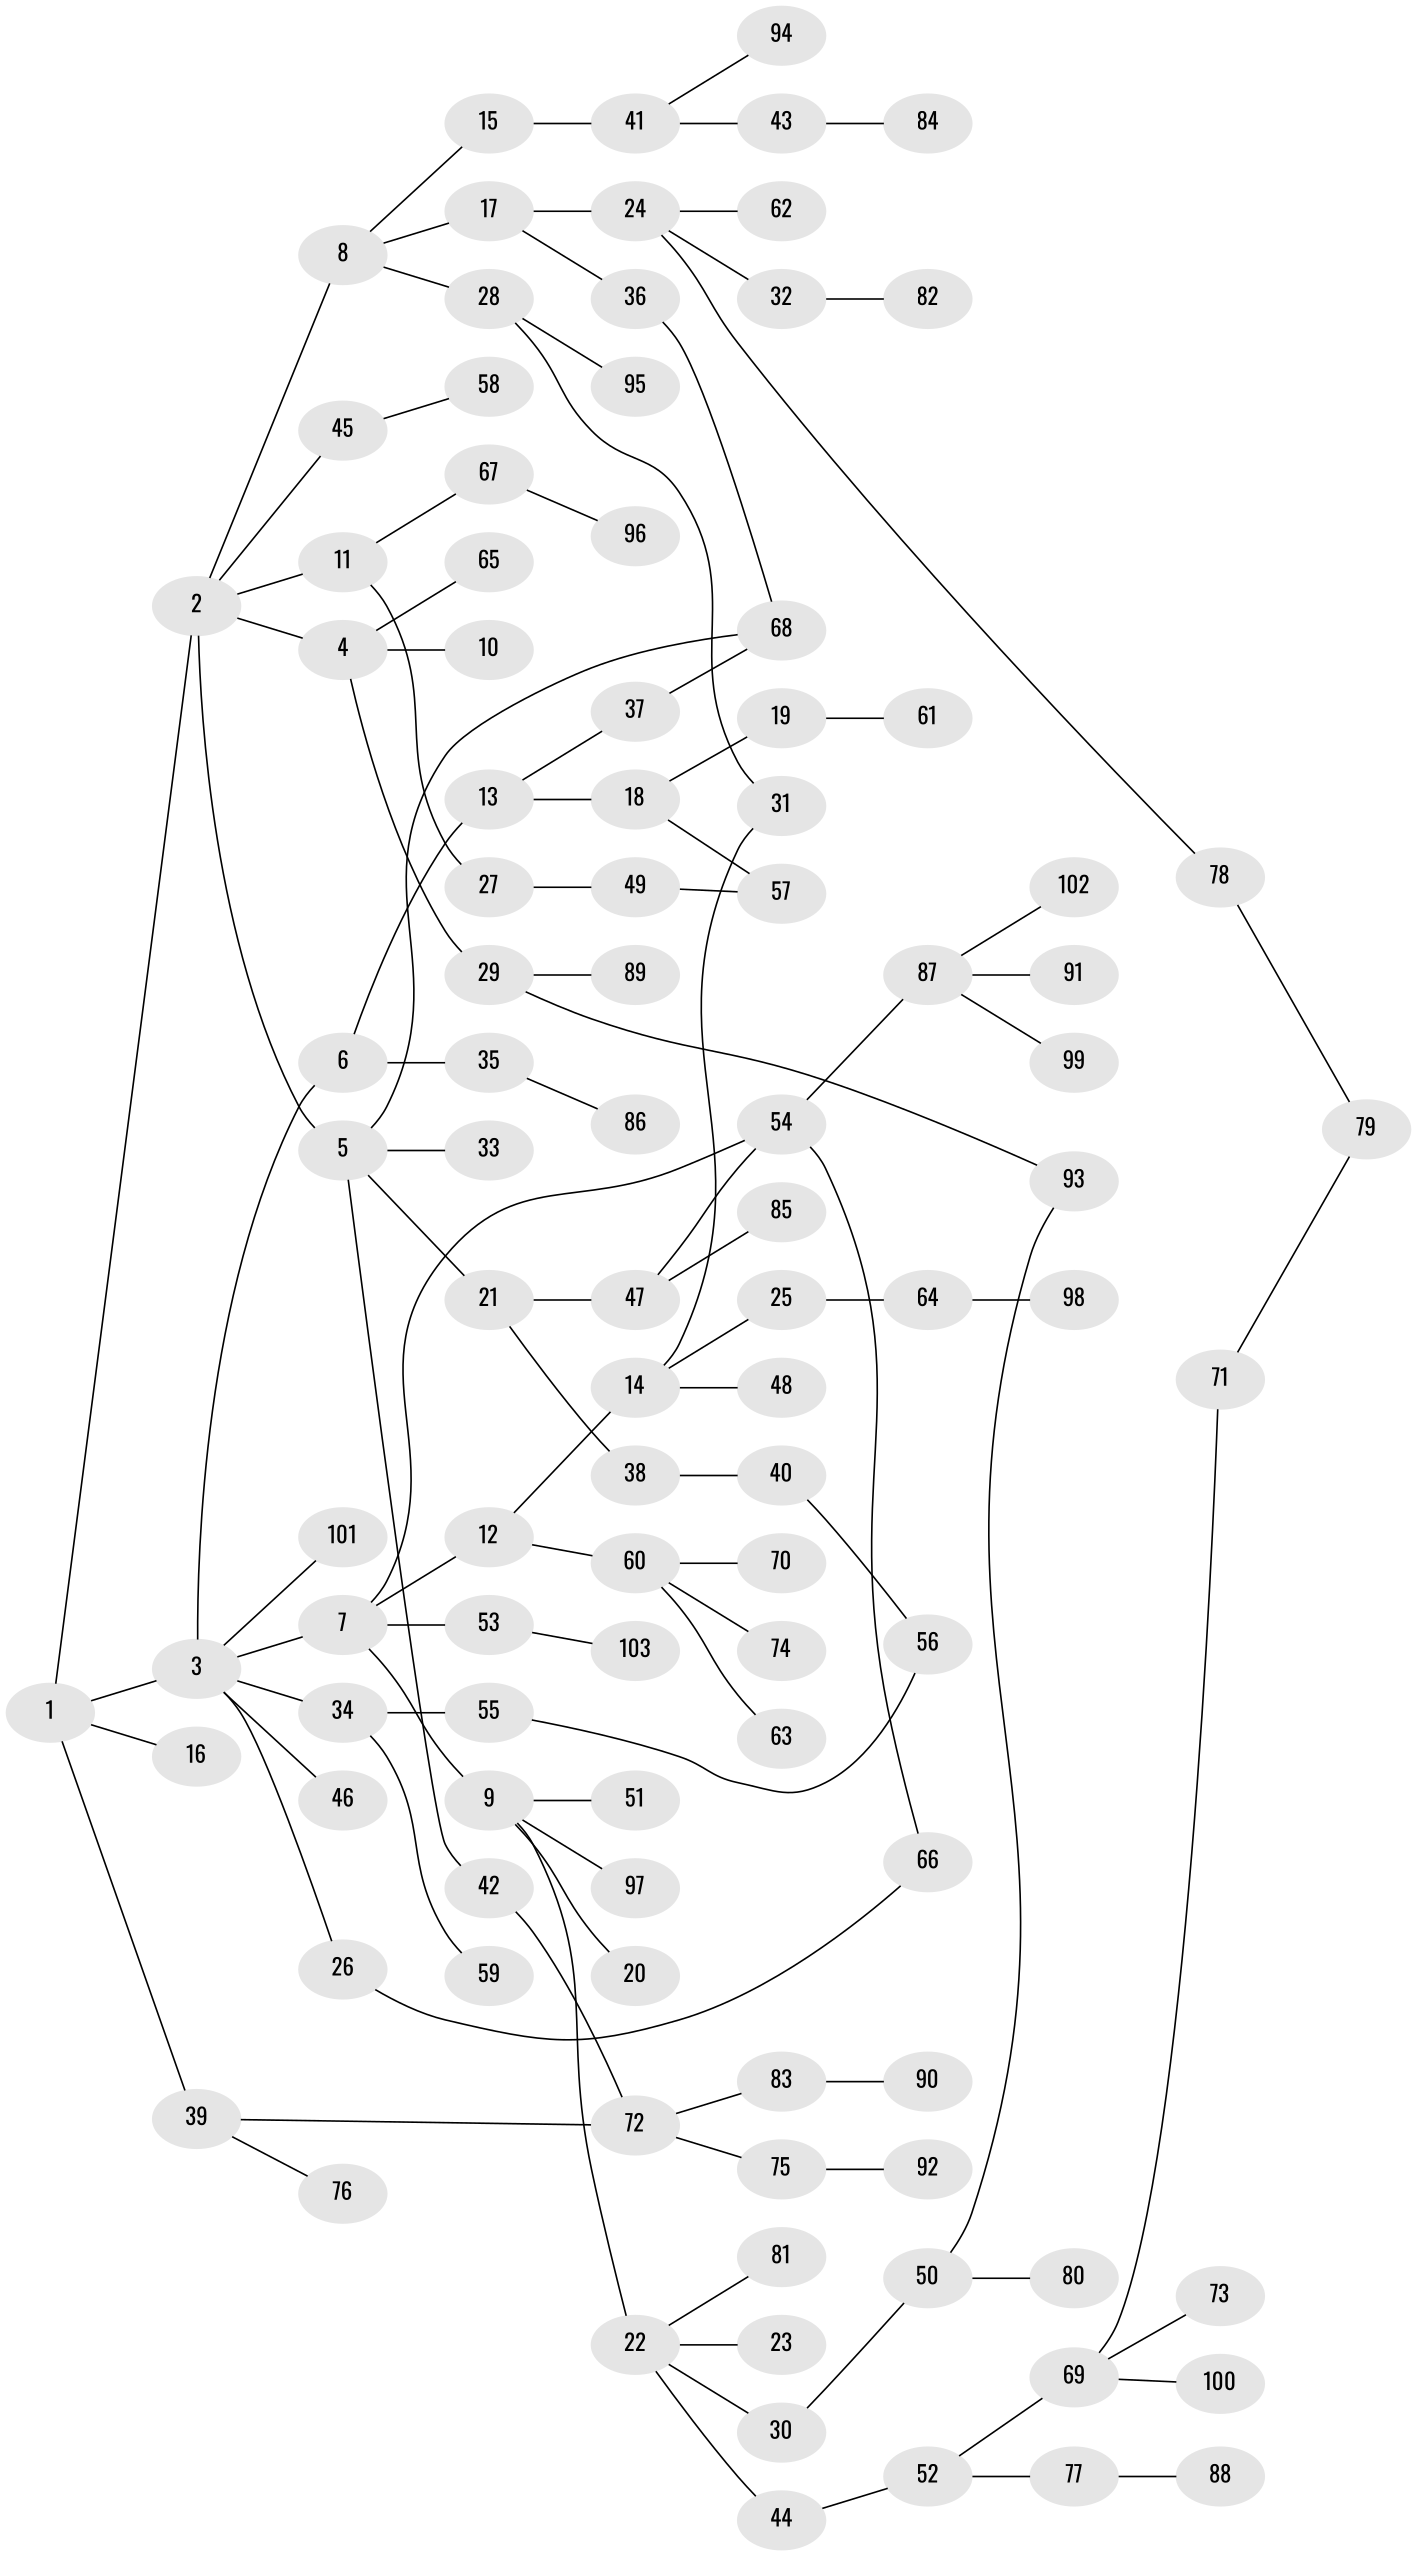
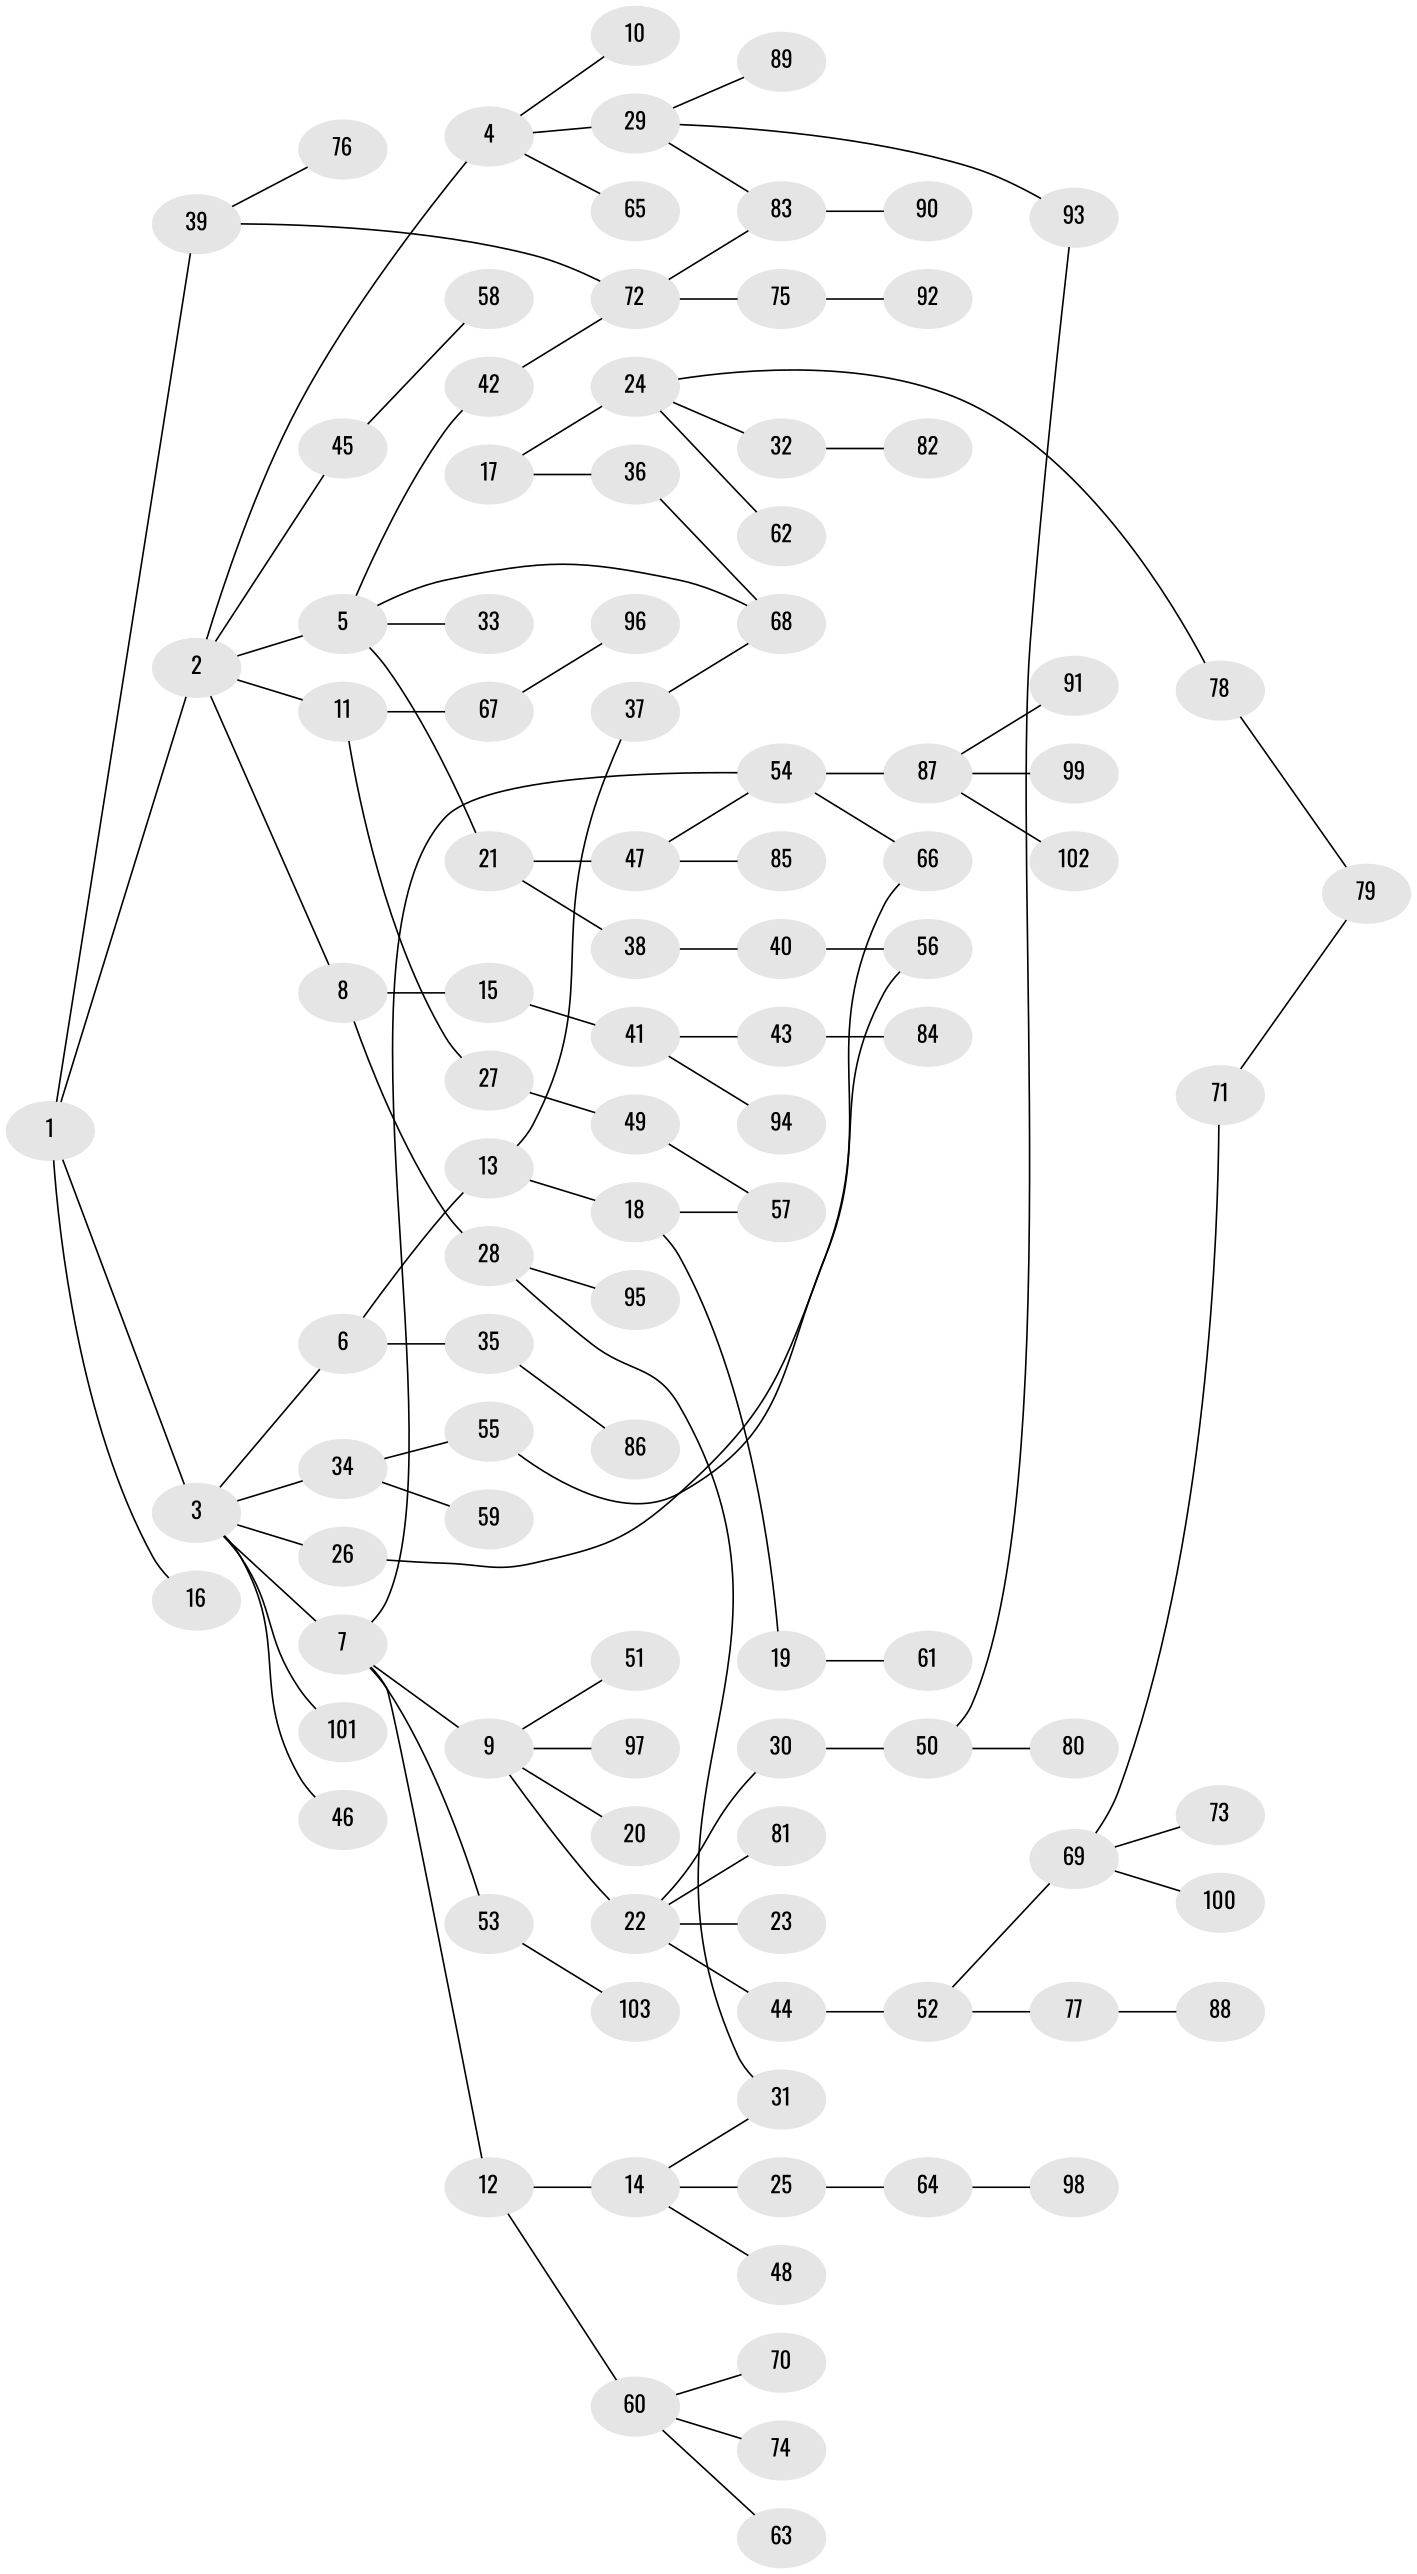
edge "29" -- "83": added
edge "17" -- "8": removed
